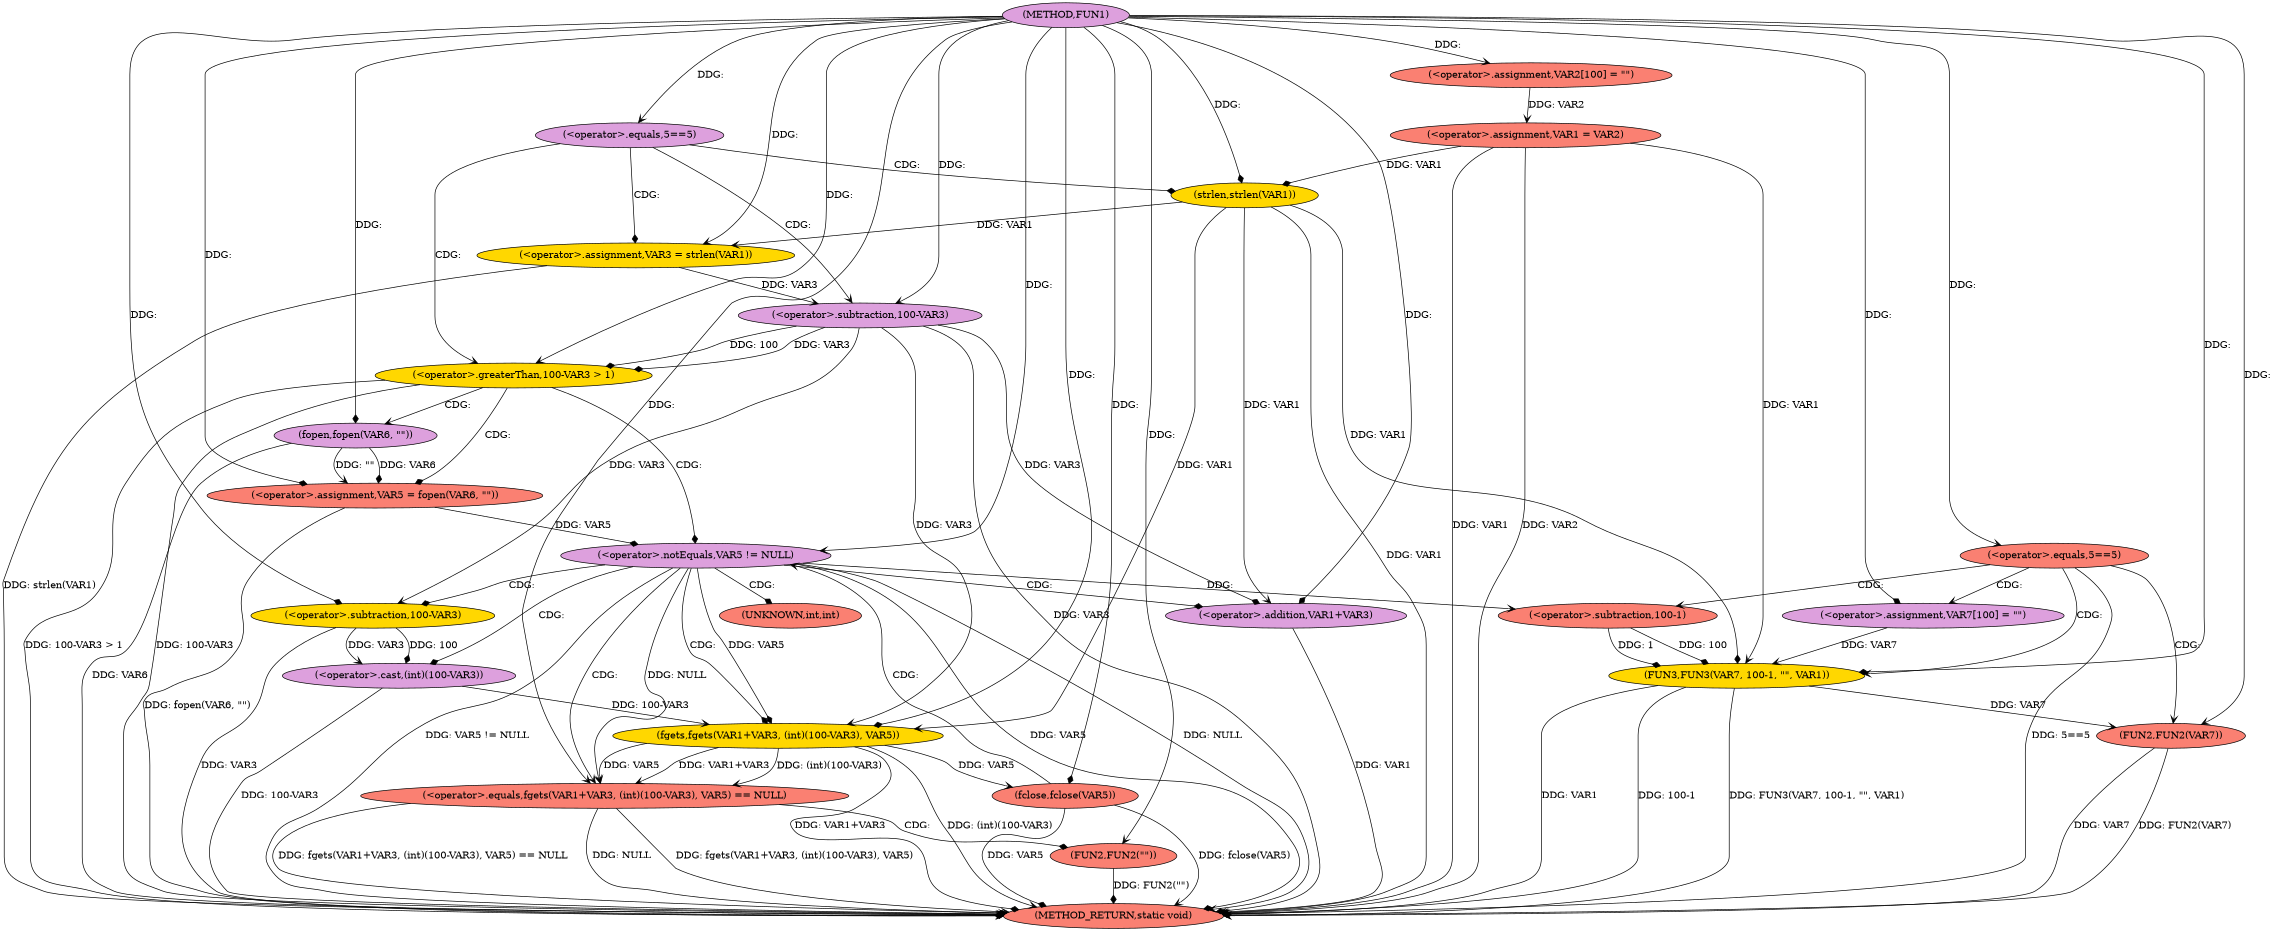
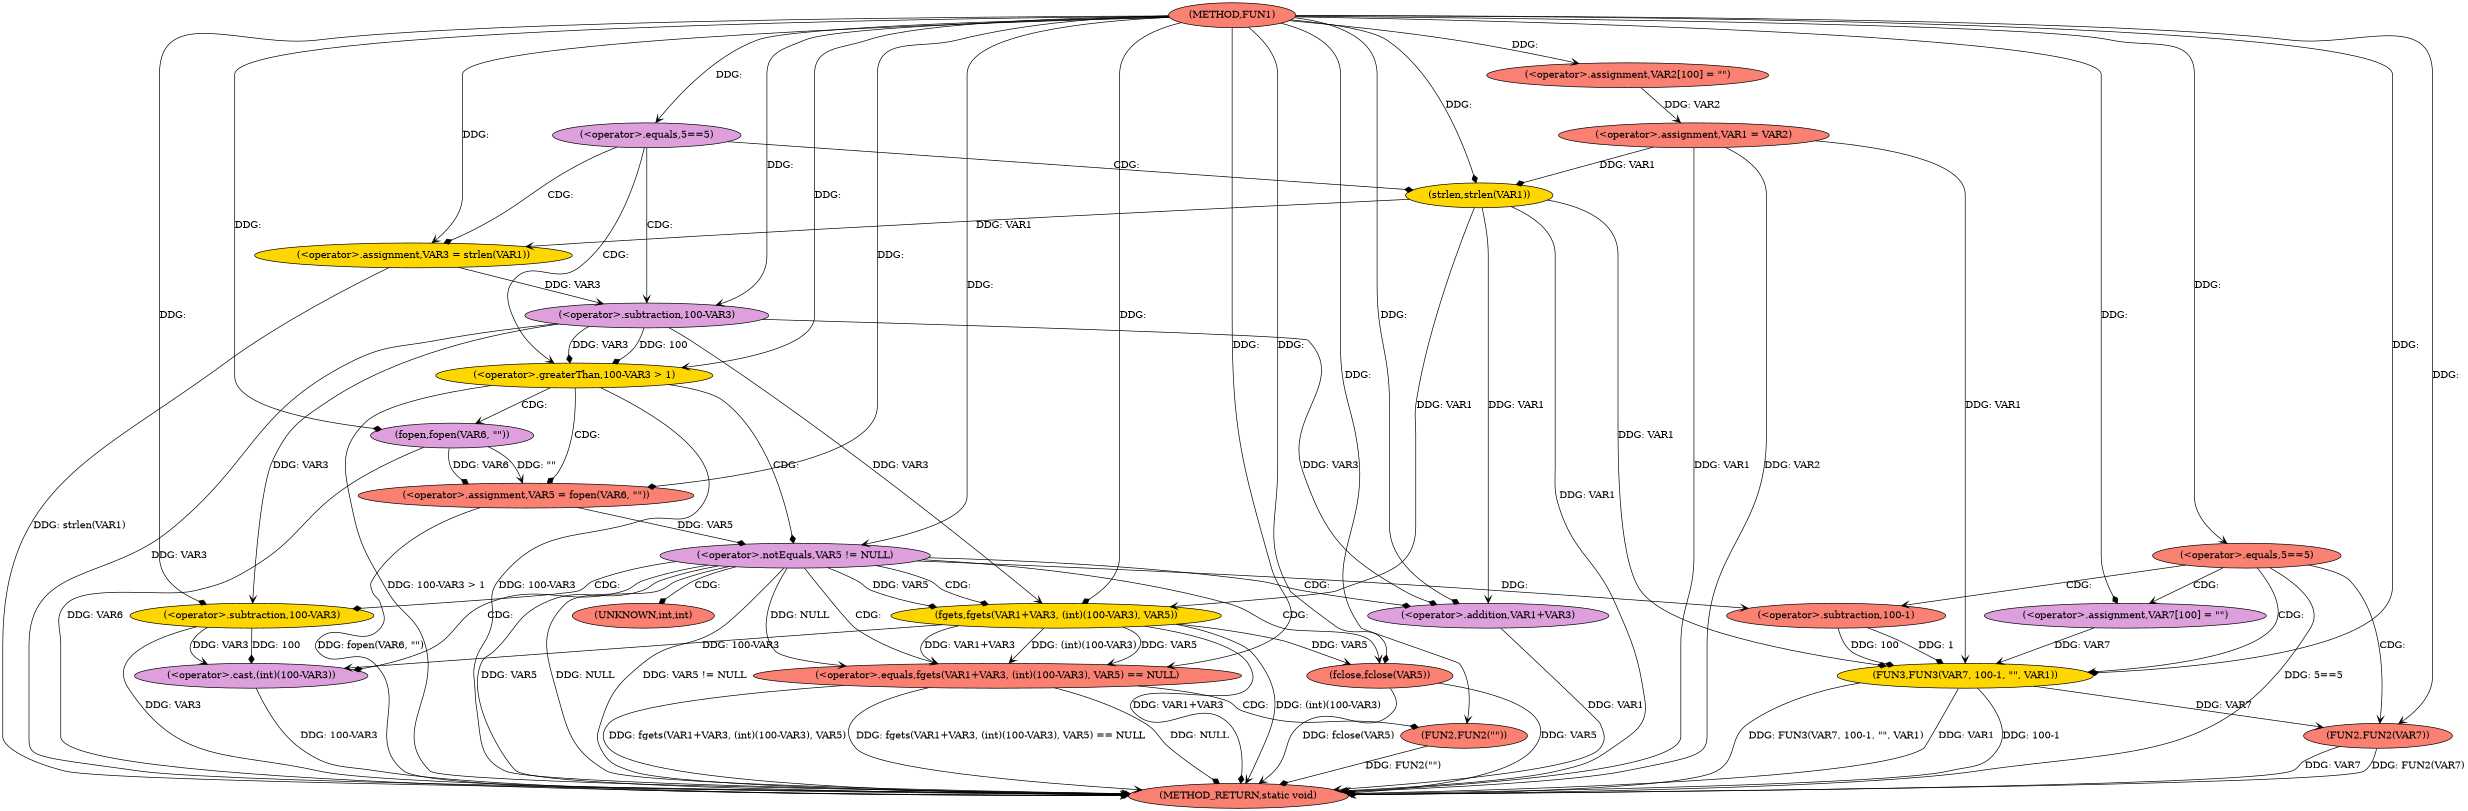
node "(METHOD,FUN1)": fillcolor plum -> salmon
edge "(fclose,fclose(VAR5))" -> "(<operator>.notEquals,VAR5 != NULL)": reversed
edge "(<operator>.cast,(int)(100-VAR3))" -> "(fgets,fgets(VAR1+VAR3, (int)(100-VAR3), VAR5))": reversed
